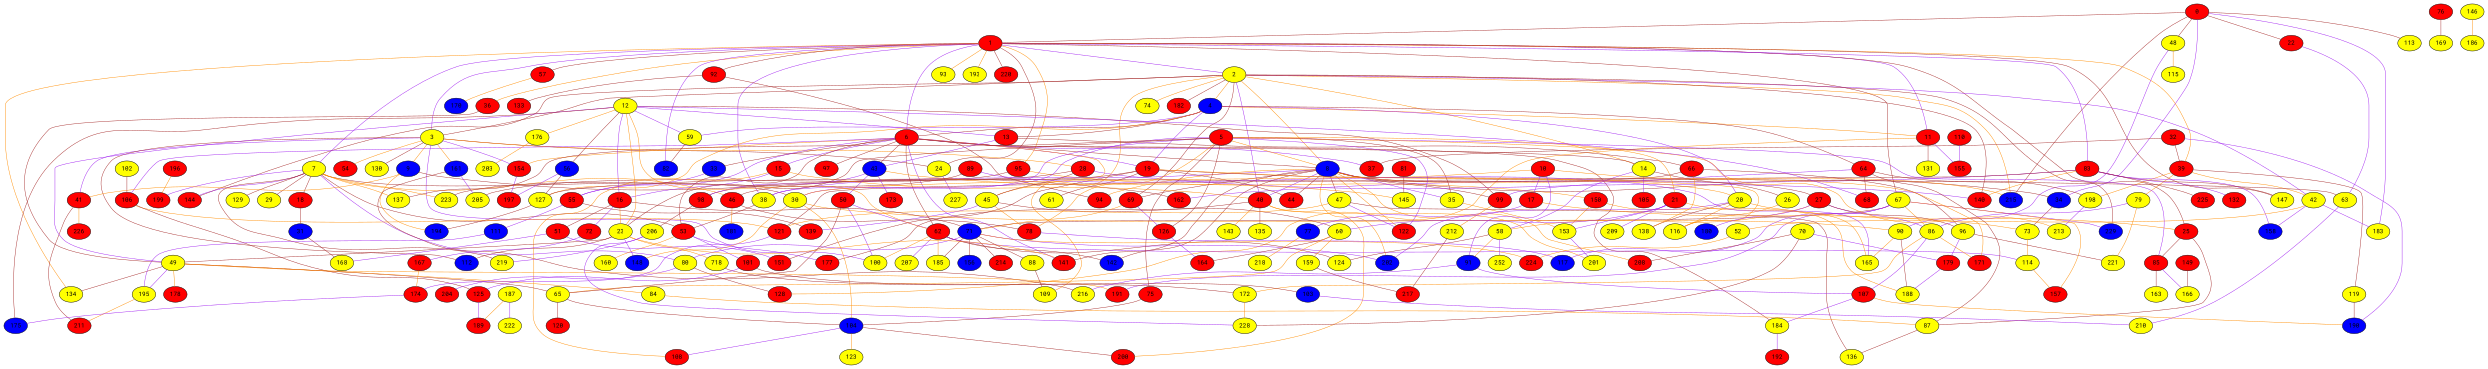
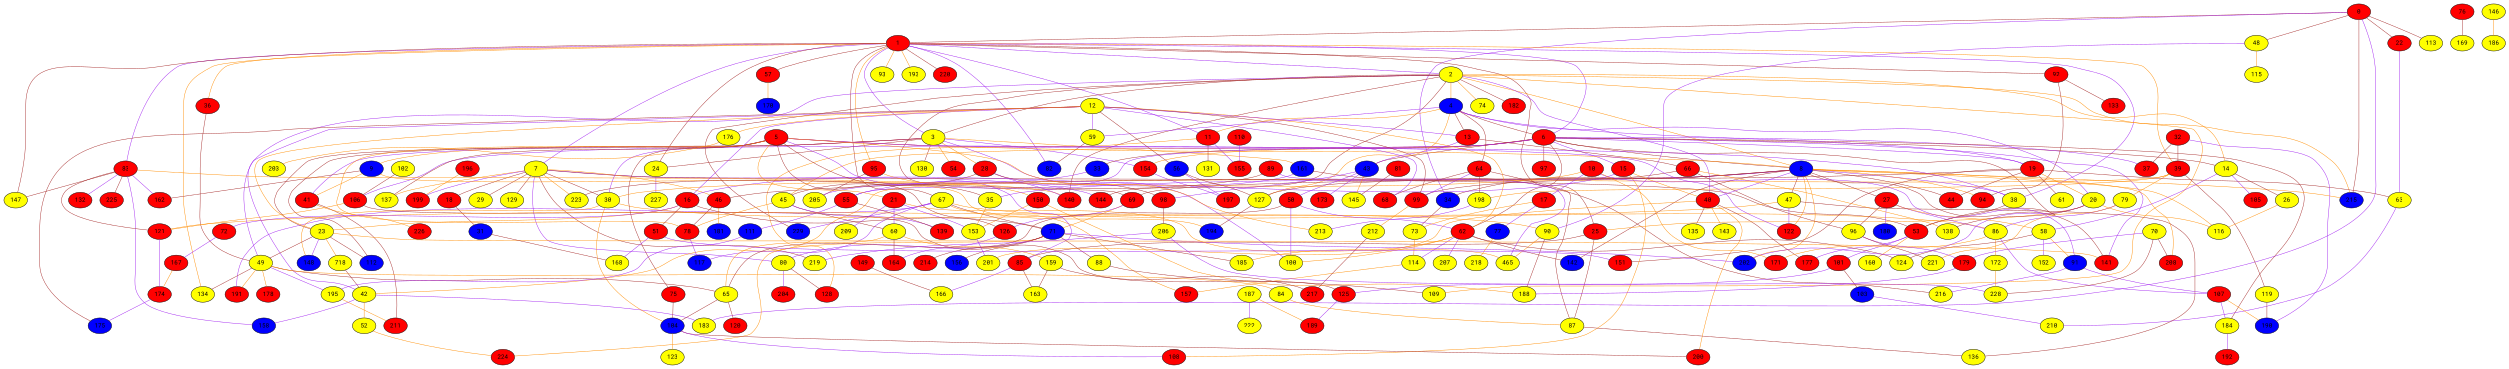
node "252": label "252" -> "152"
node "165": label "165" -> "465"
edge "159" -- "163": added
edge "718" -- "172": now "718" -- "42"
